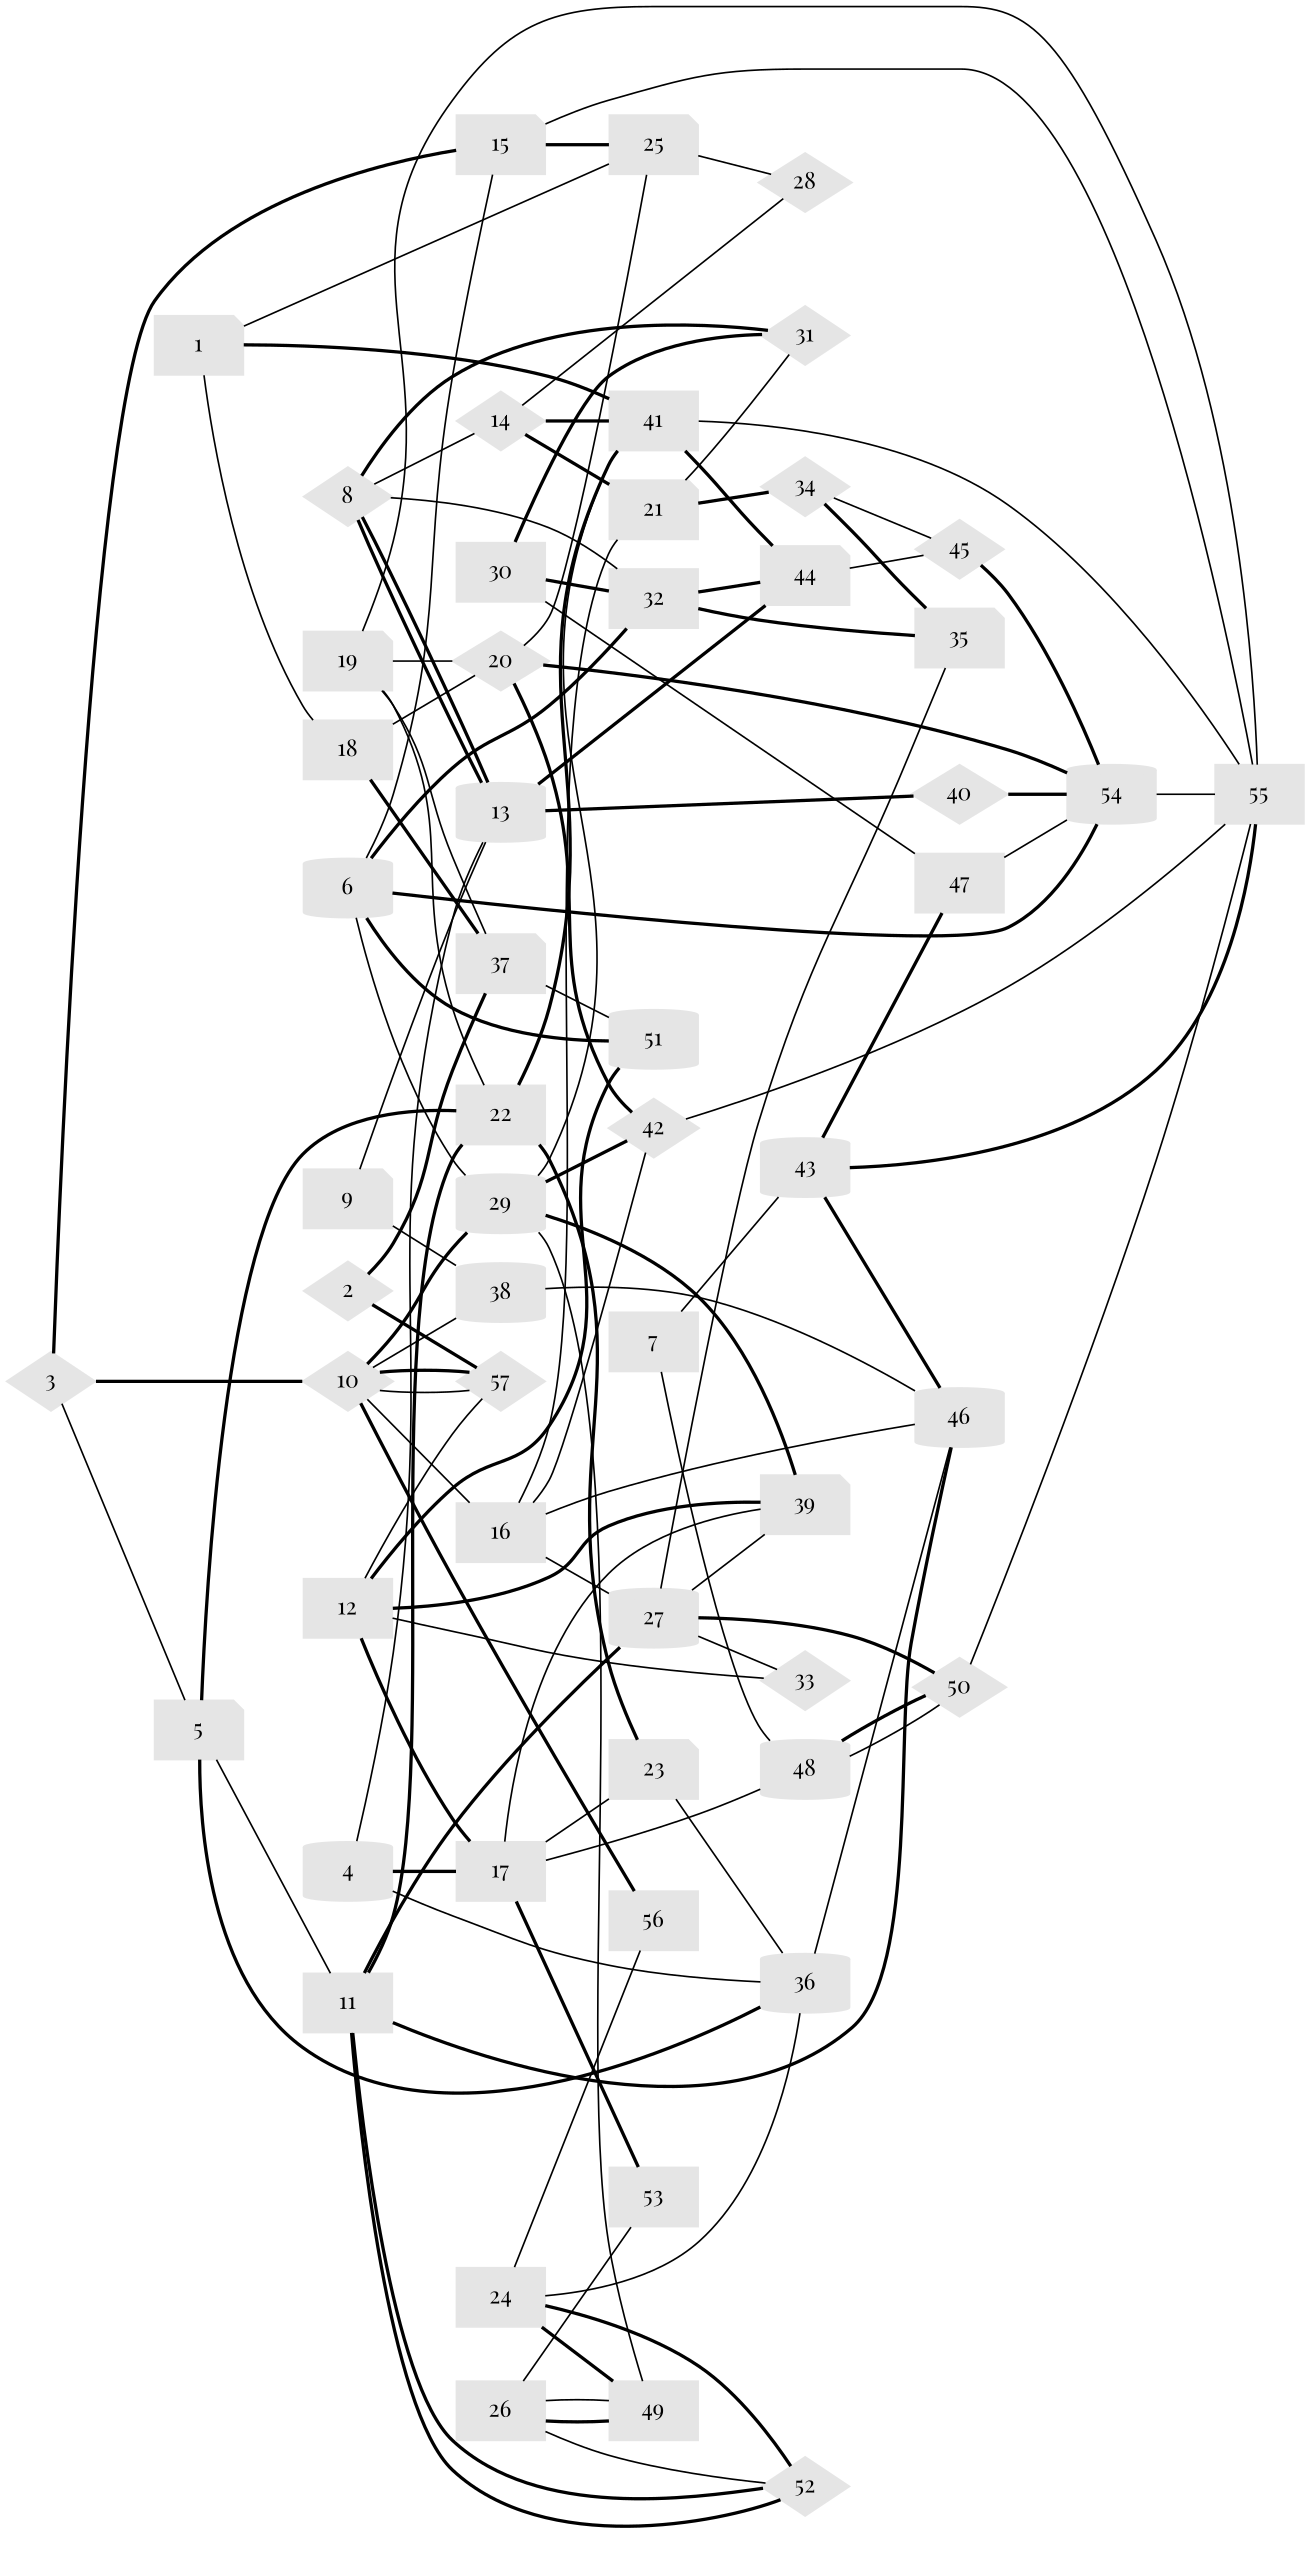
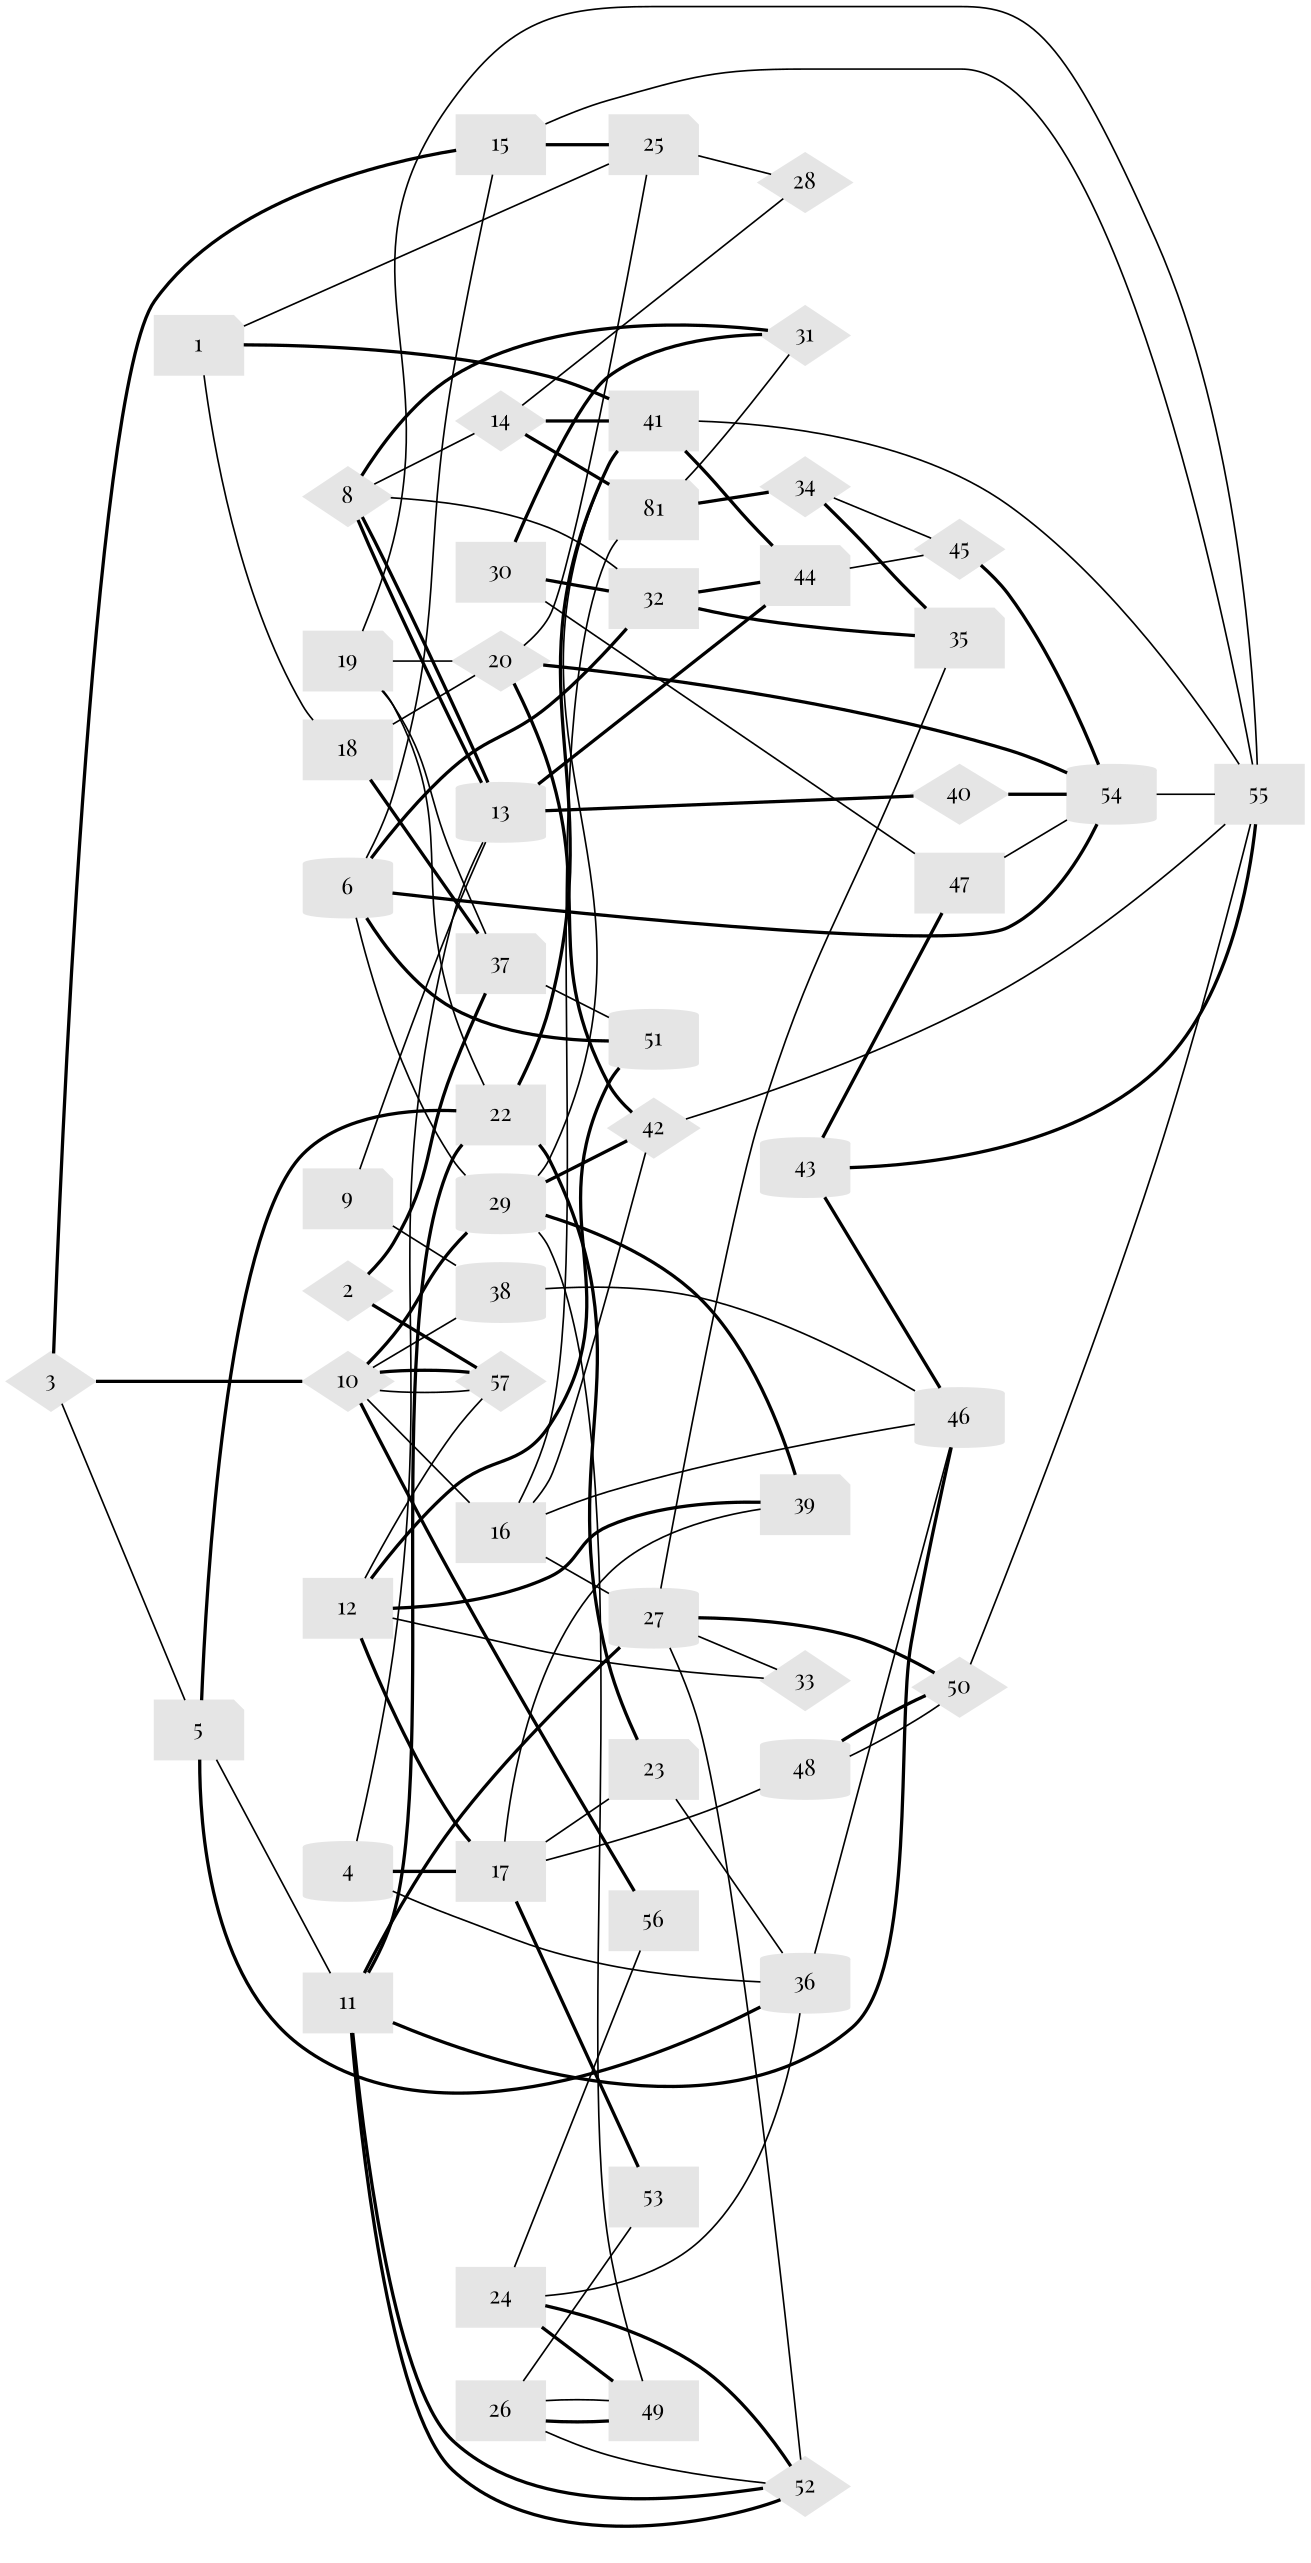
node "21": label "21" -> "81"
node "7": removed
edge "39" -- "27": now "52" -- "27"
